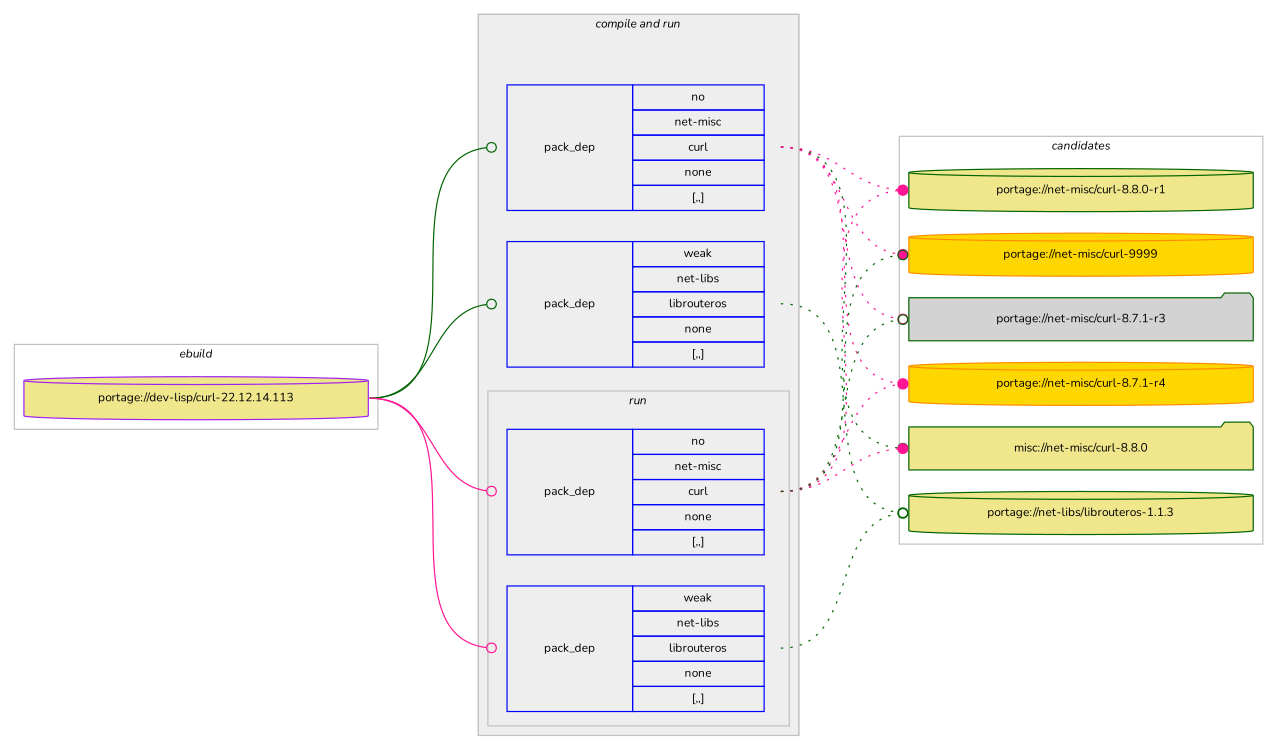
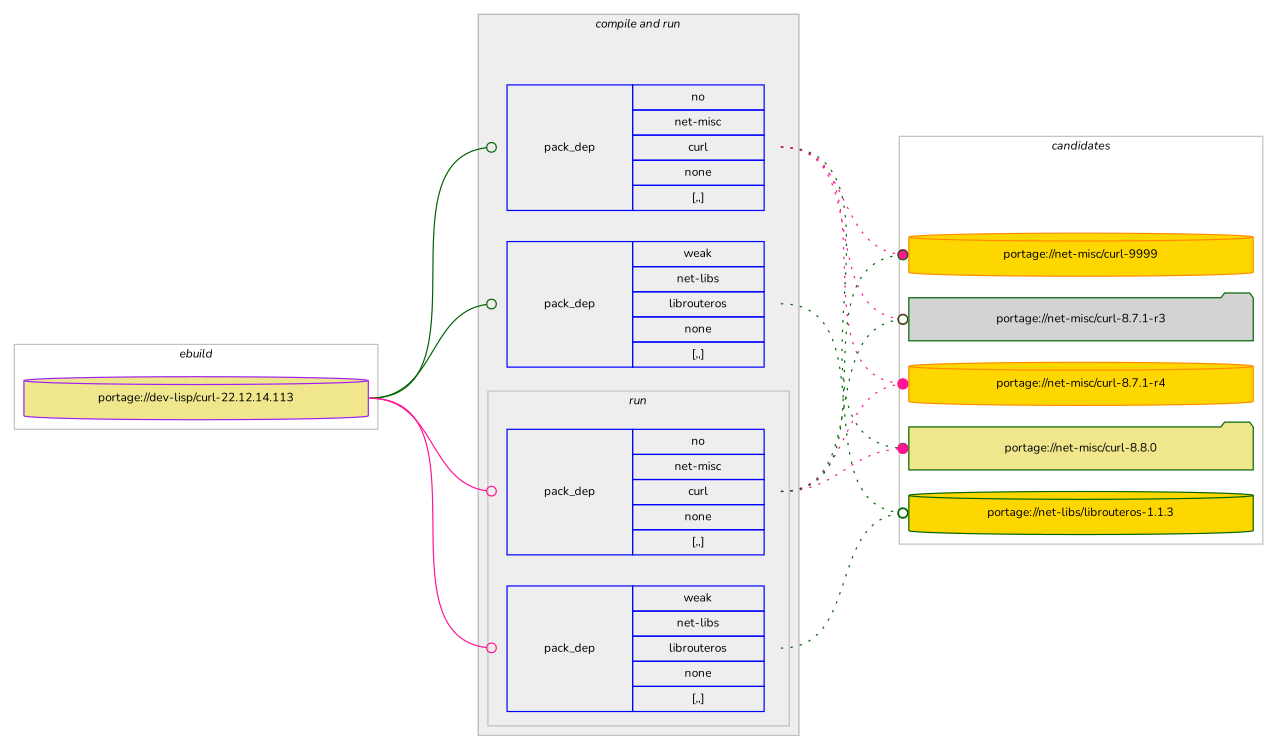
node "portage://net-misc/curl-8.8.0-r1": removed
node "misc://net-misc/curl-8.8.0": label "misc://net-misc/curl-8.8.0" -> "portage://net-misc/curl-8.8.0"
node "portage://net-libs/librouteros-1.1.3": fillcolor khaki -> gold
